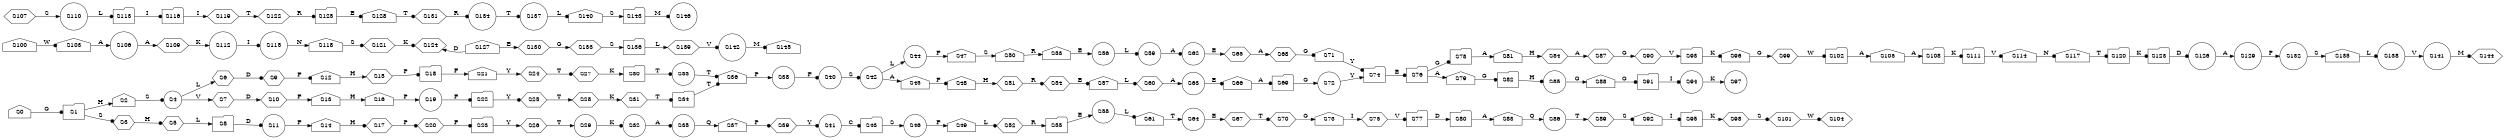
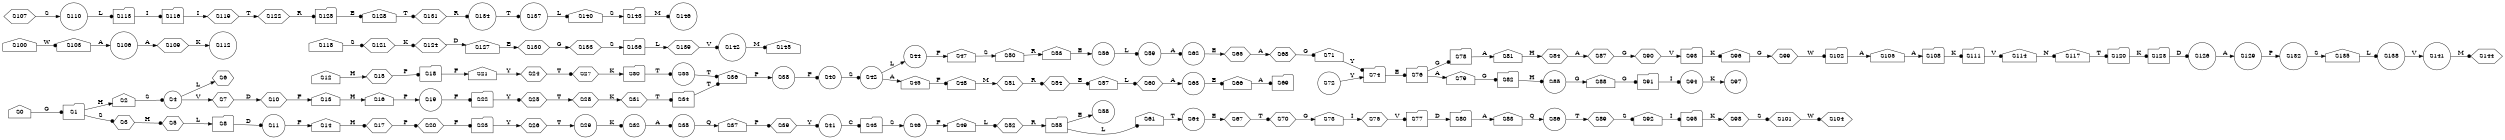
node "S115": removed
edge "S127" -> "S124": reversed
node "S9": removed
edge "S48" -> "S51": label "H" -> "M"
edge "S69" -> "S72": removed, label "G"
edge "S58" -> "S61": now "S55" -> "S61"
